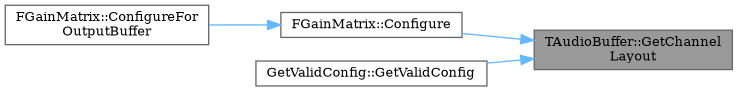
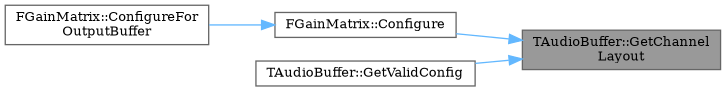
node "GetValidConfig::GetValidConfig": label "GetValidConfig::GetValidConfig" -> "TAudioBuffer::GetValidConfig"
